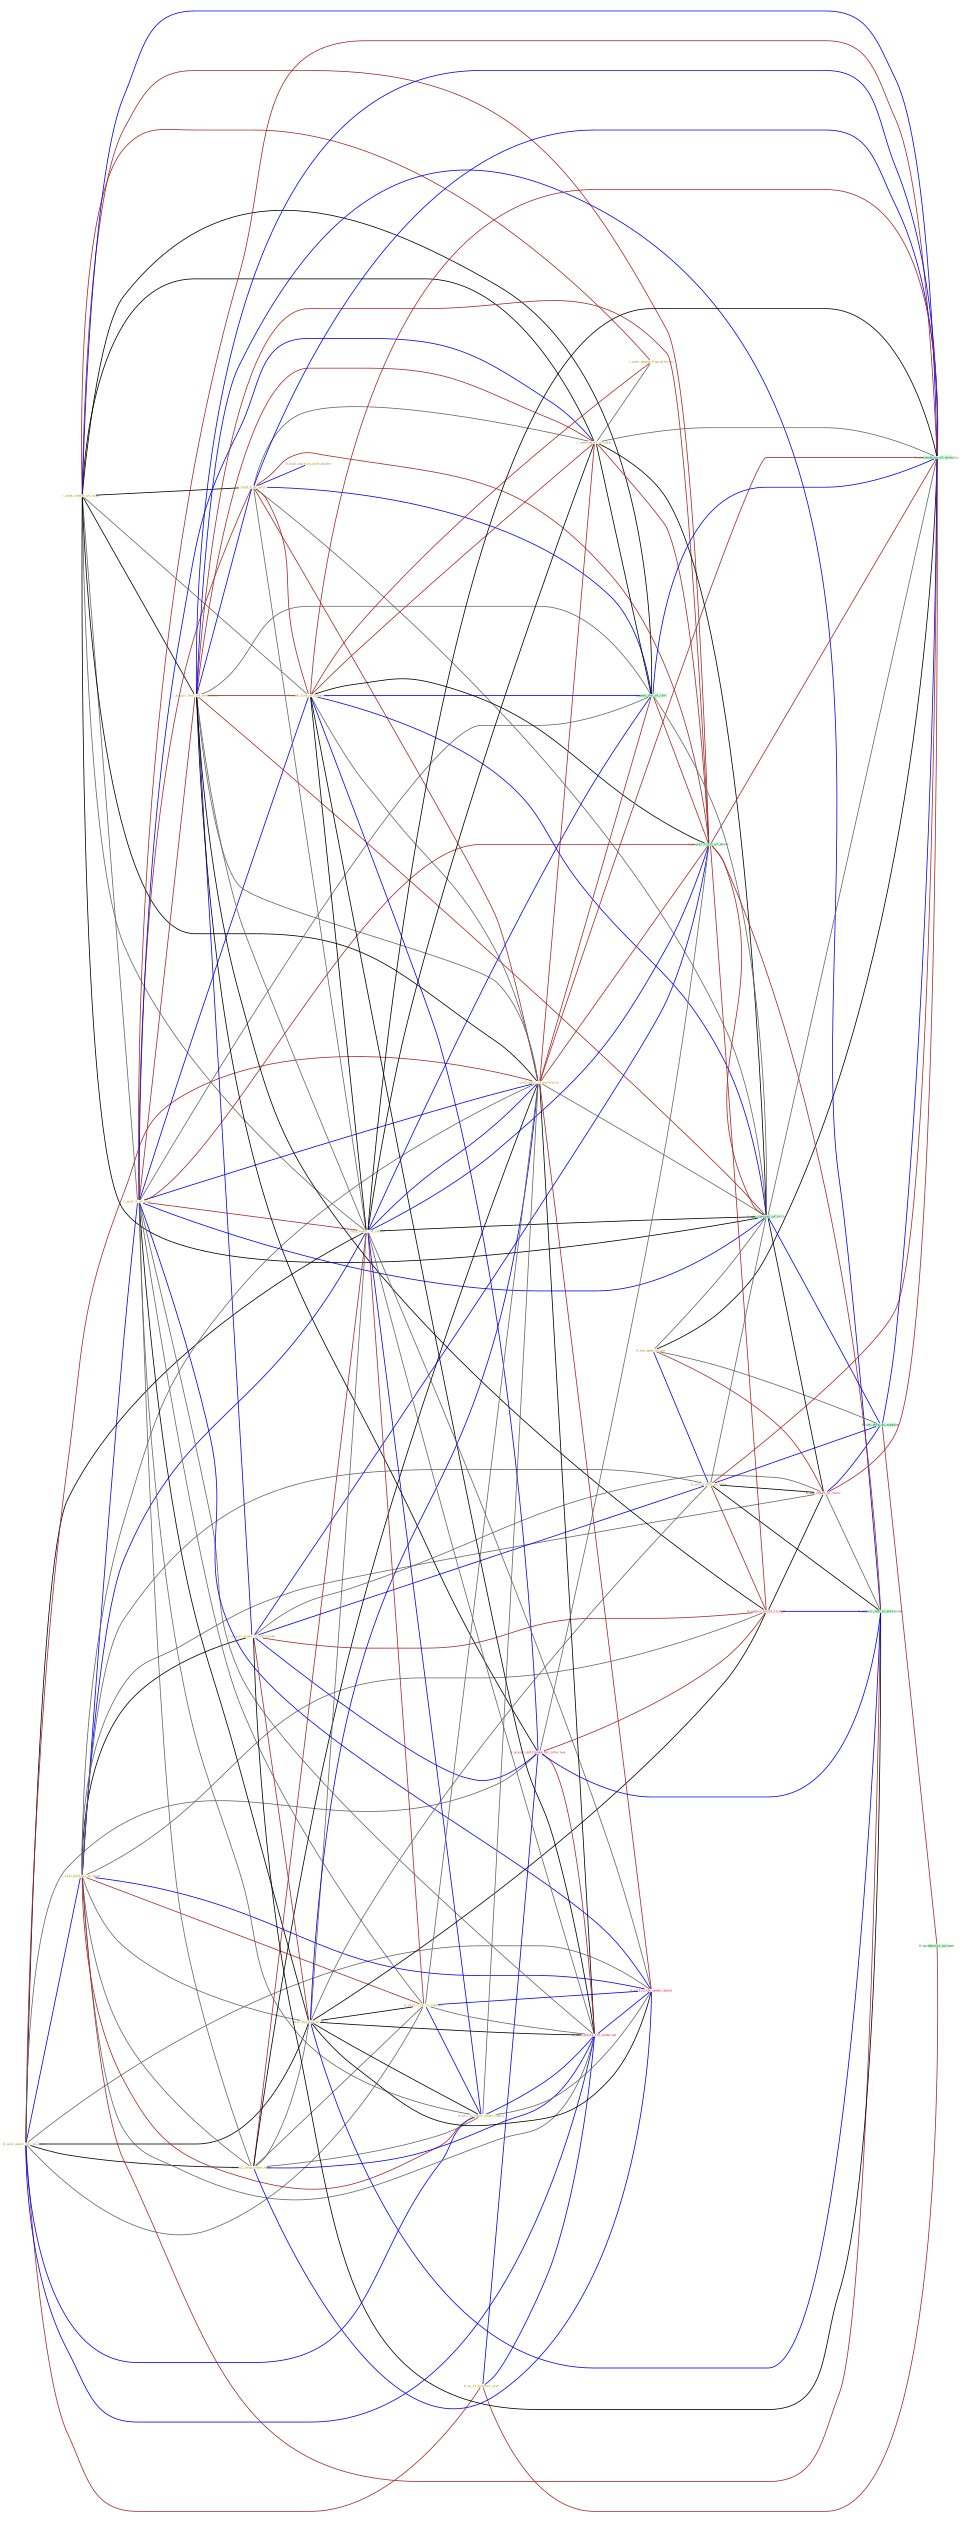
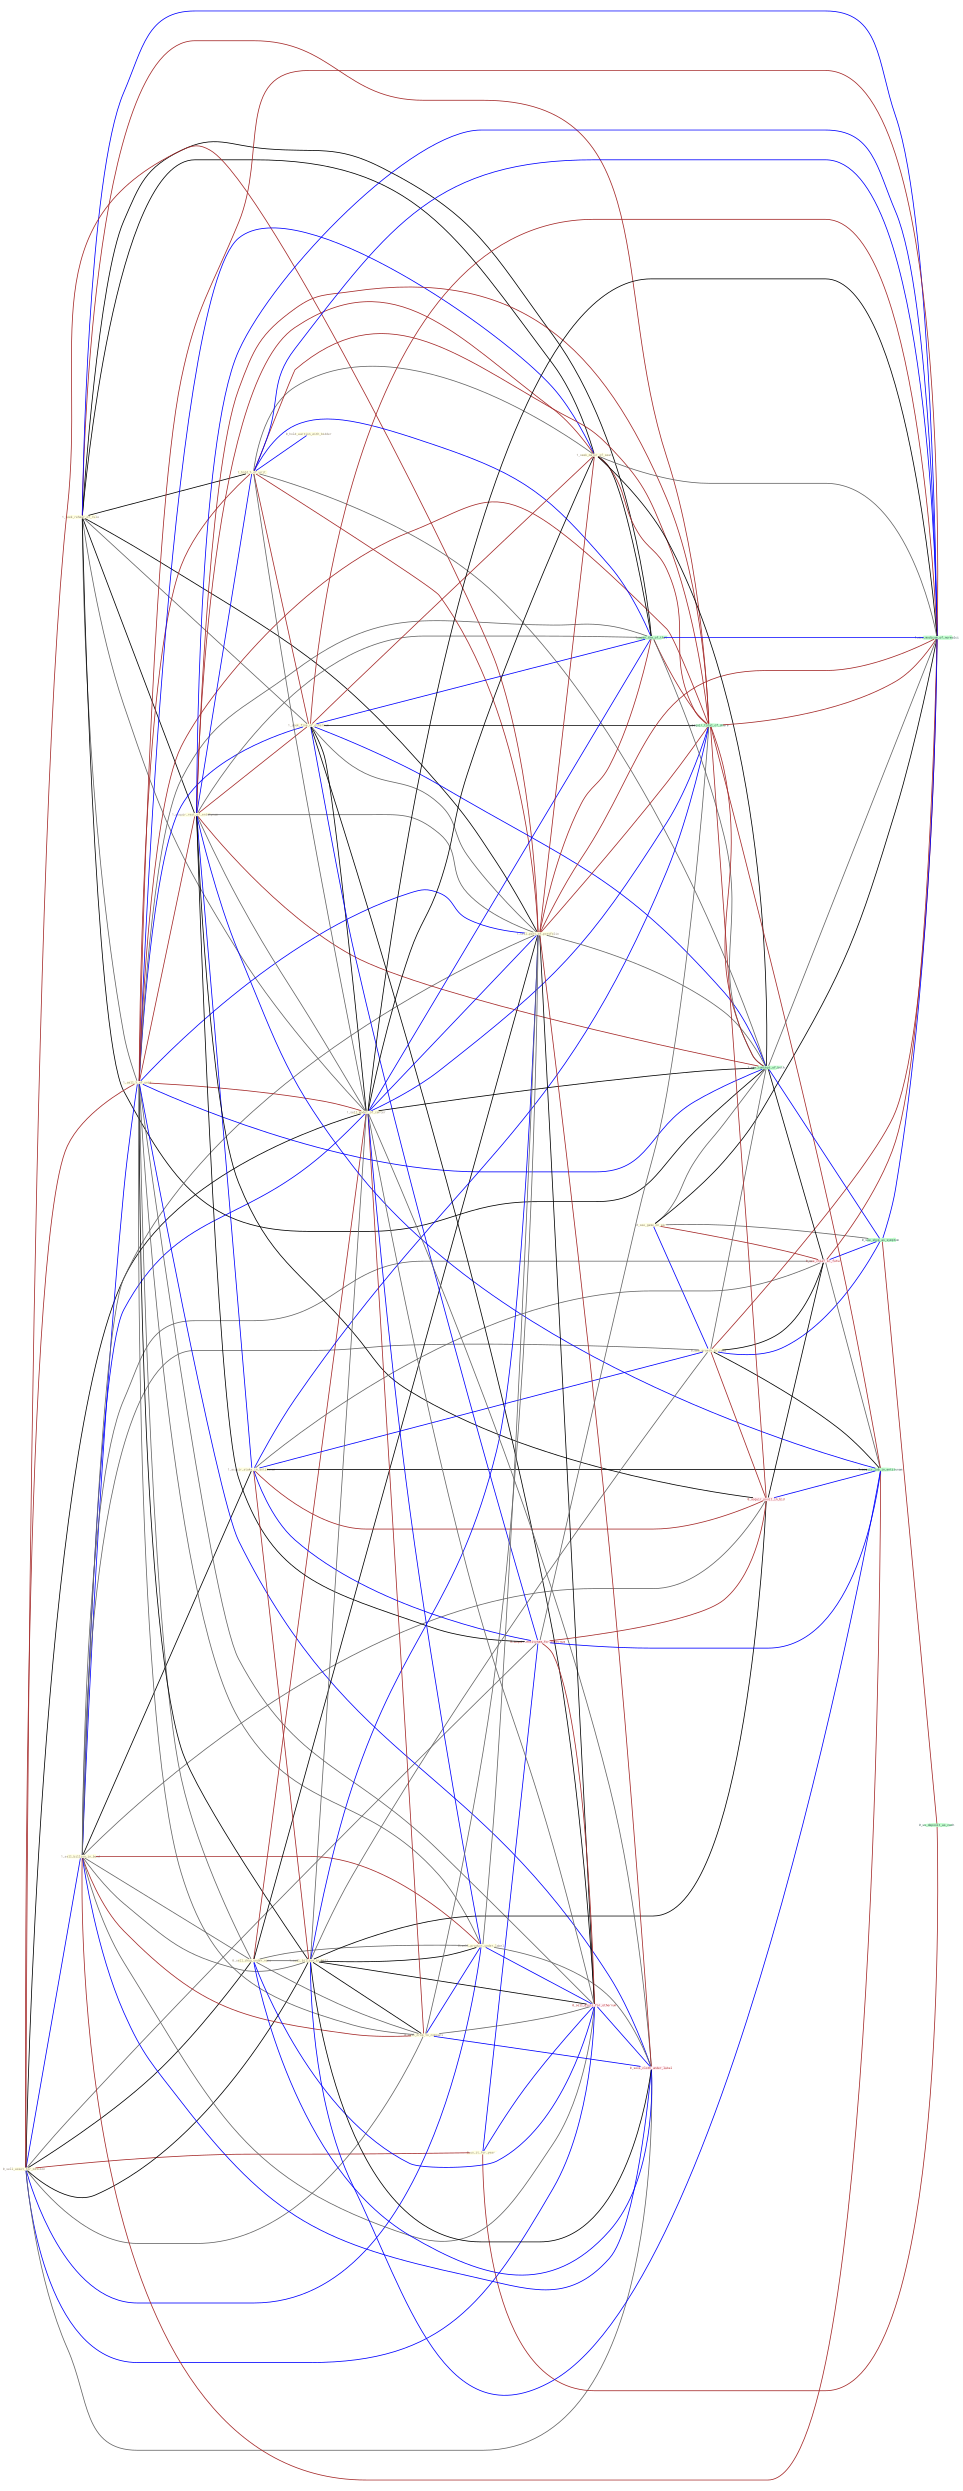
node "1_seek_damag_from_director": removed
edge "1_sell_%_of_unit" -- "0_sell_asset_for_million": added
node "0_us_it_product_year": label "0_us_it_product_year" -> "0_us_it_for_year"
